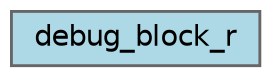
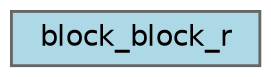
node "debug_block_r": label "debug_block_r" -> "block_block_r"
